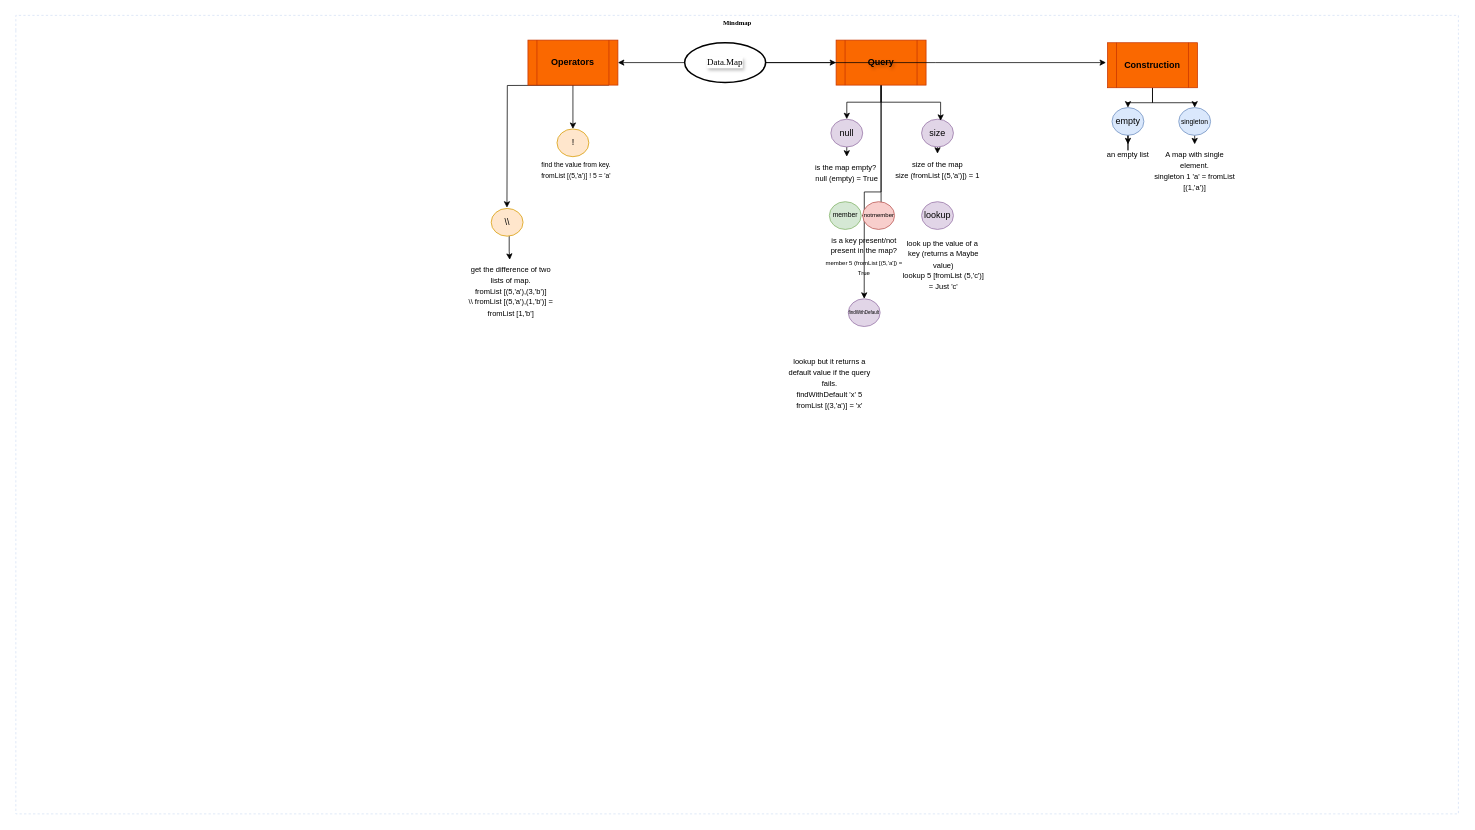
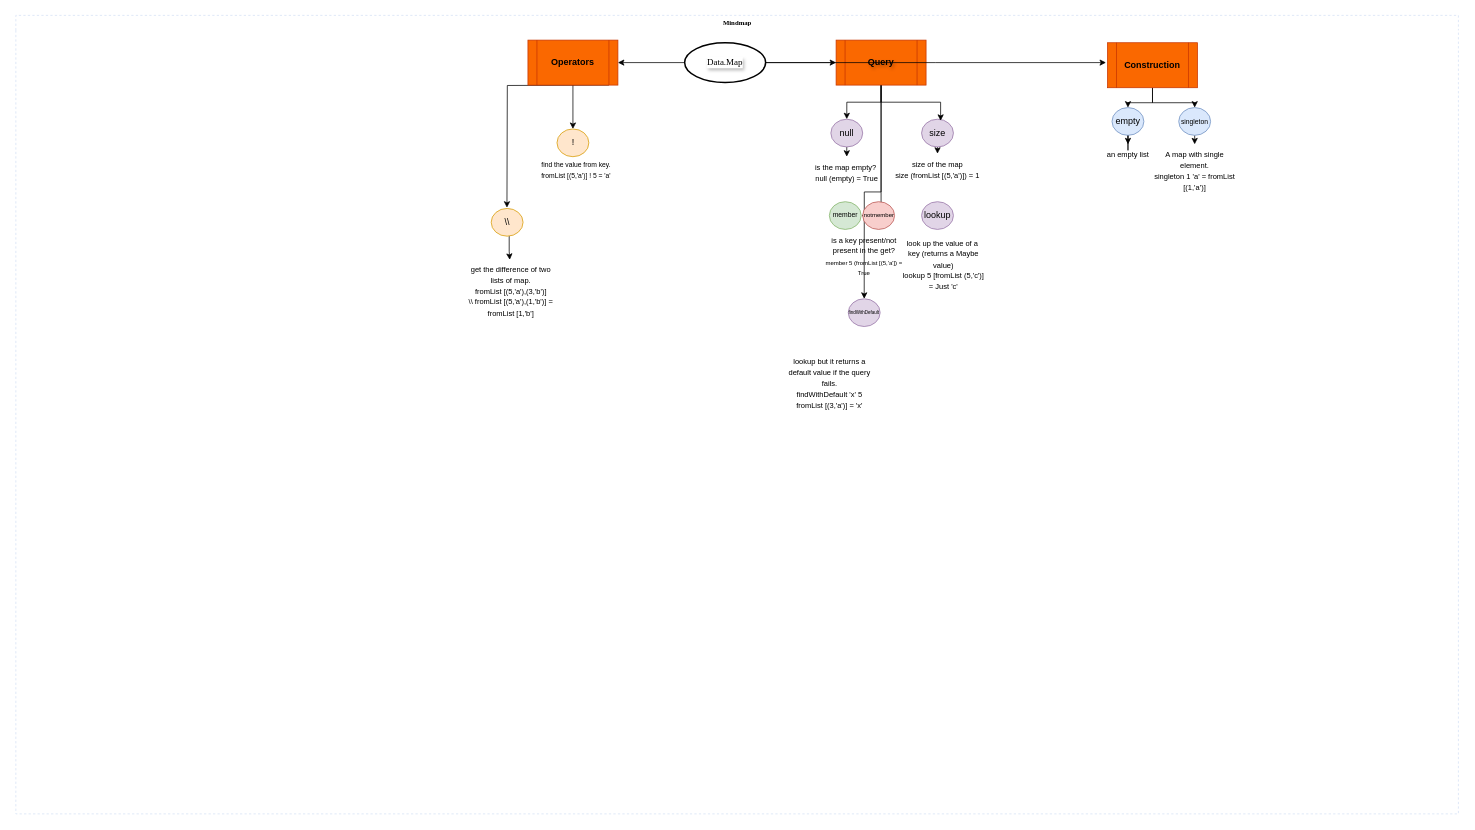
node "is a key present/not present in the map? member 5 (fromList [(5,'a']) = True": label "is a key present/not present in the map? member 5 (fromList [(5,'a']) = True" -> "is a key present/not present in the get? member 5 (fromList [(5,'a']) = True"
